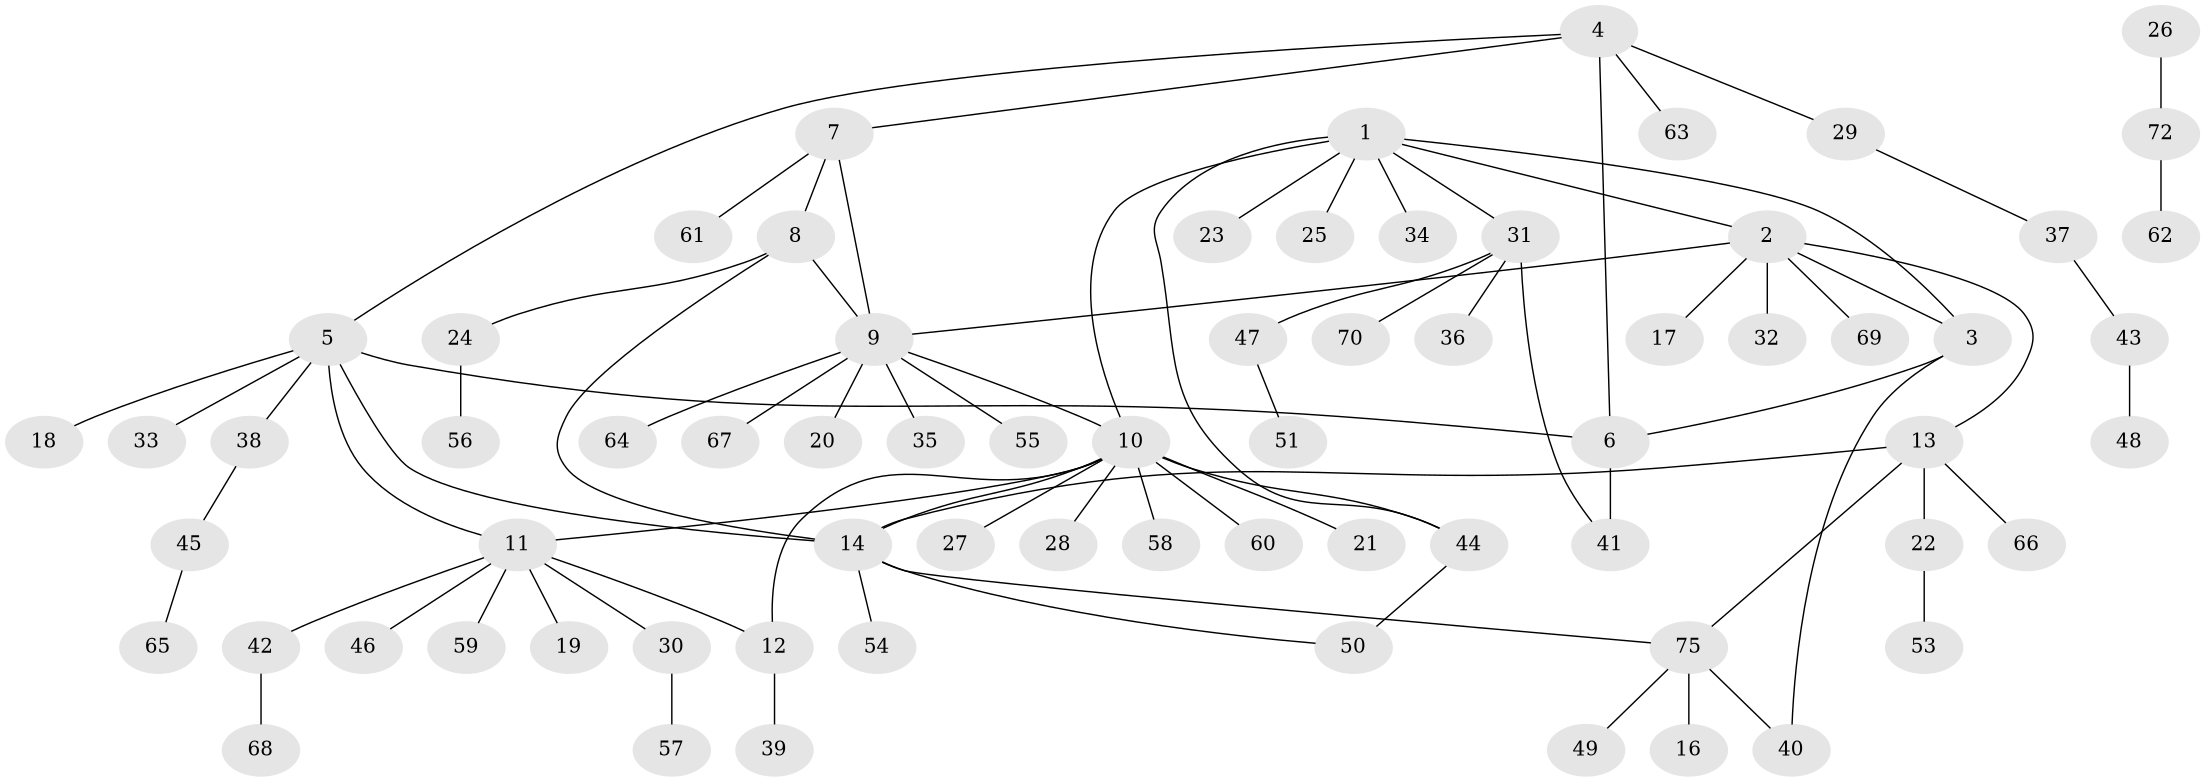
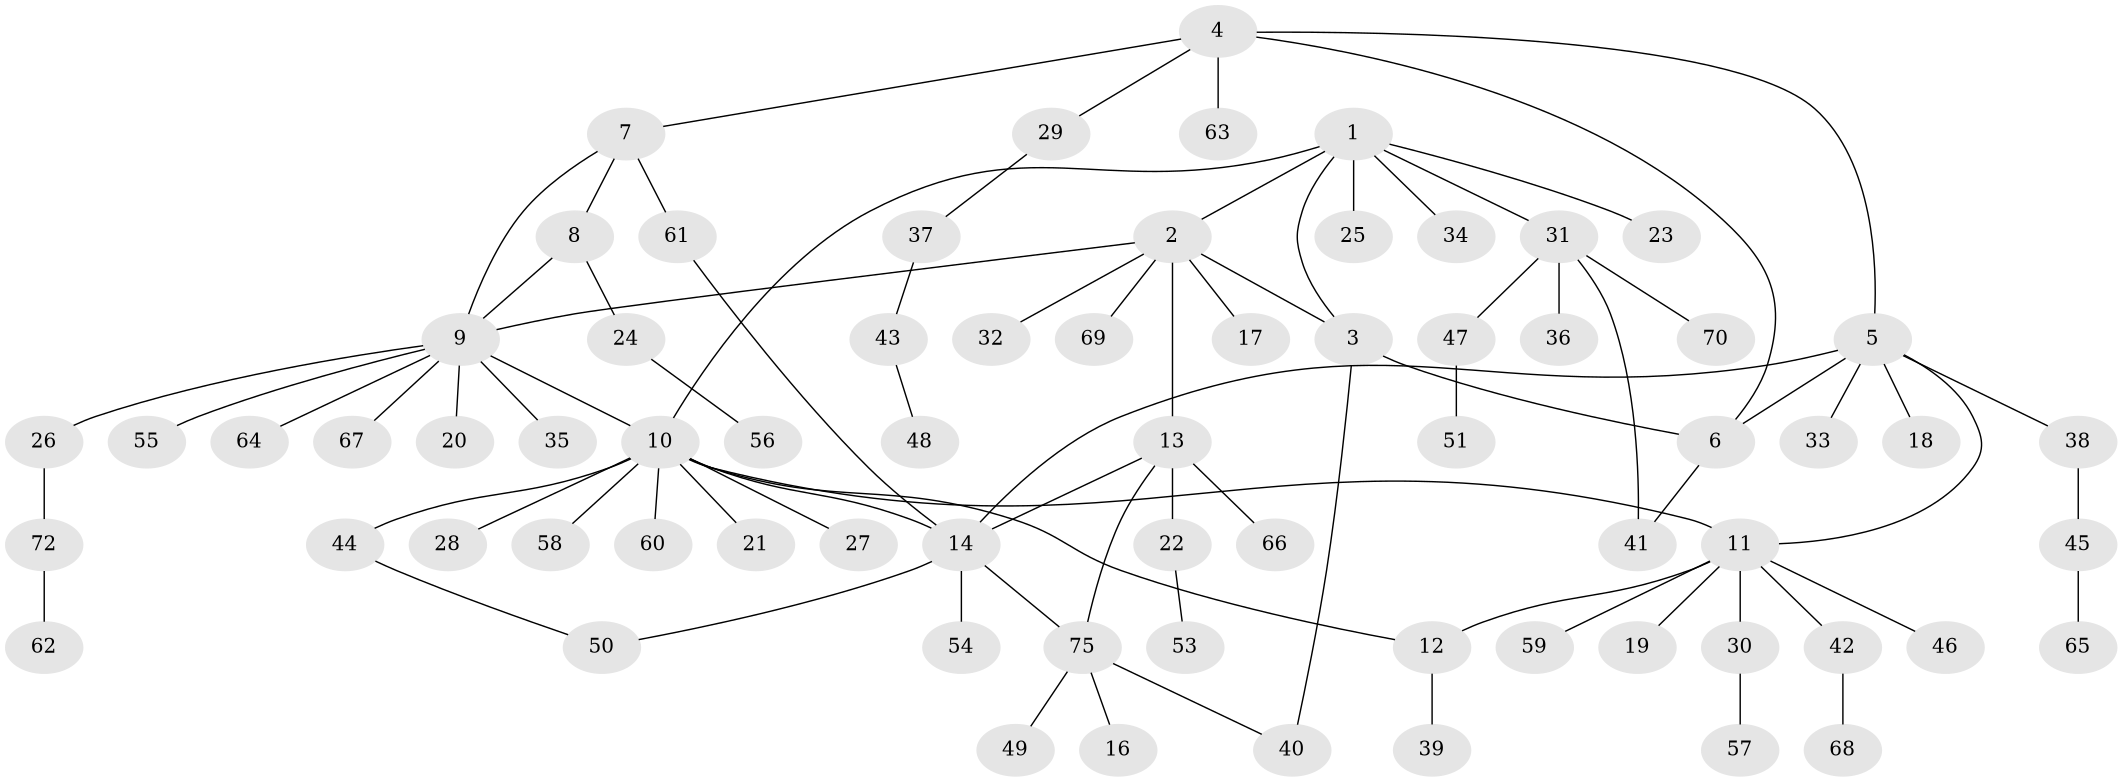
edge "1" -- "44": removed
edge "9" -- "26": added
edge "8" -- "14": now "61" -- "14"
